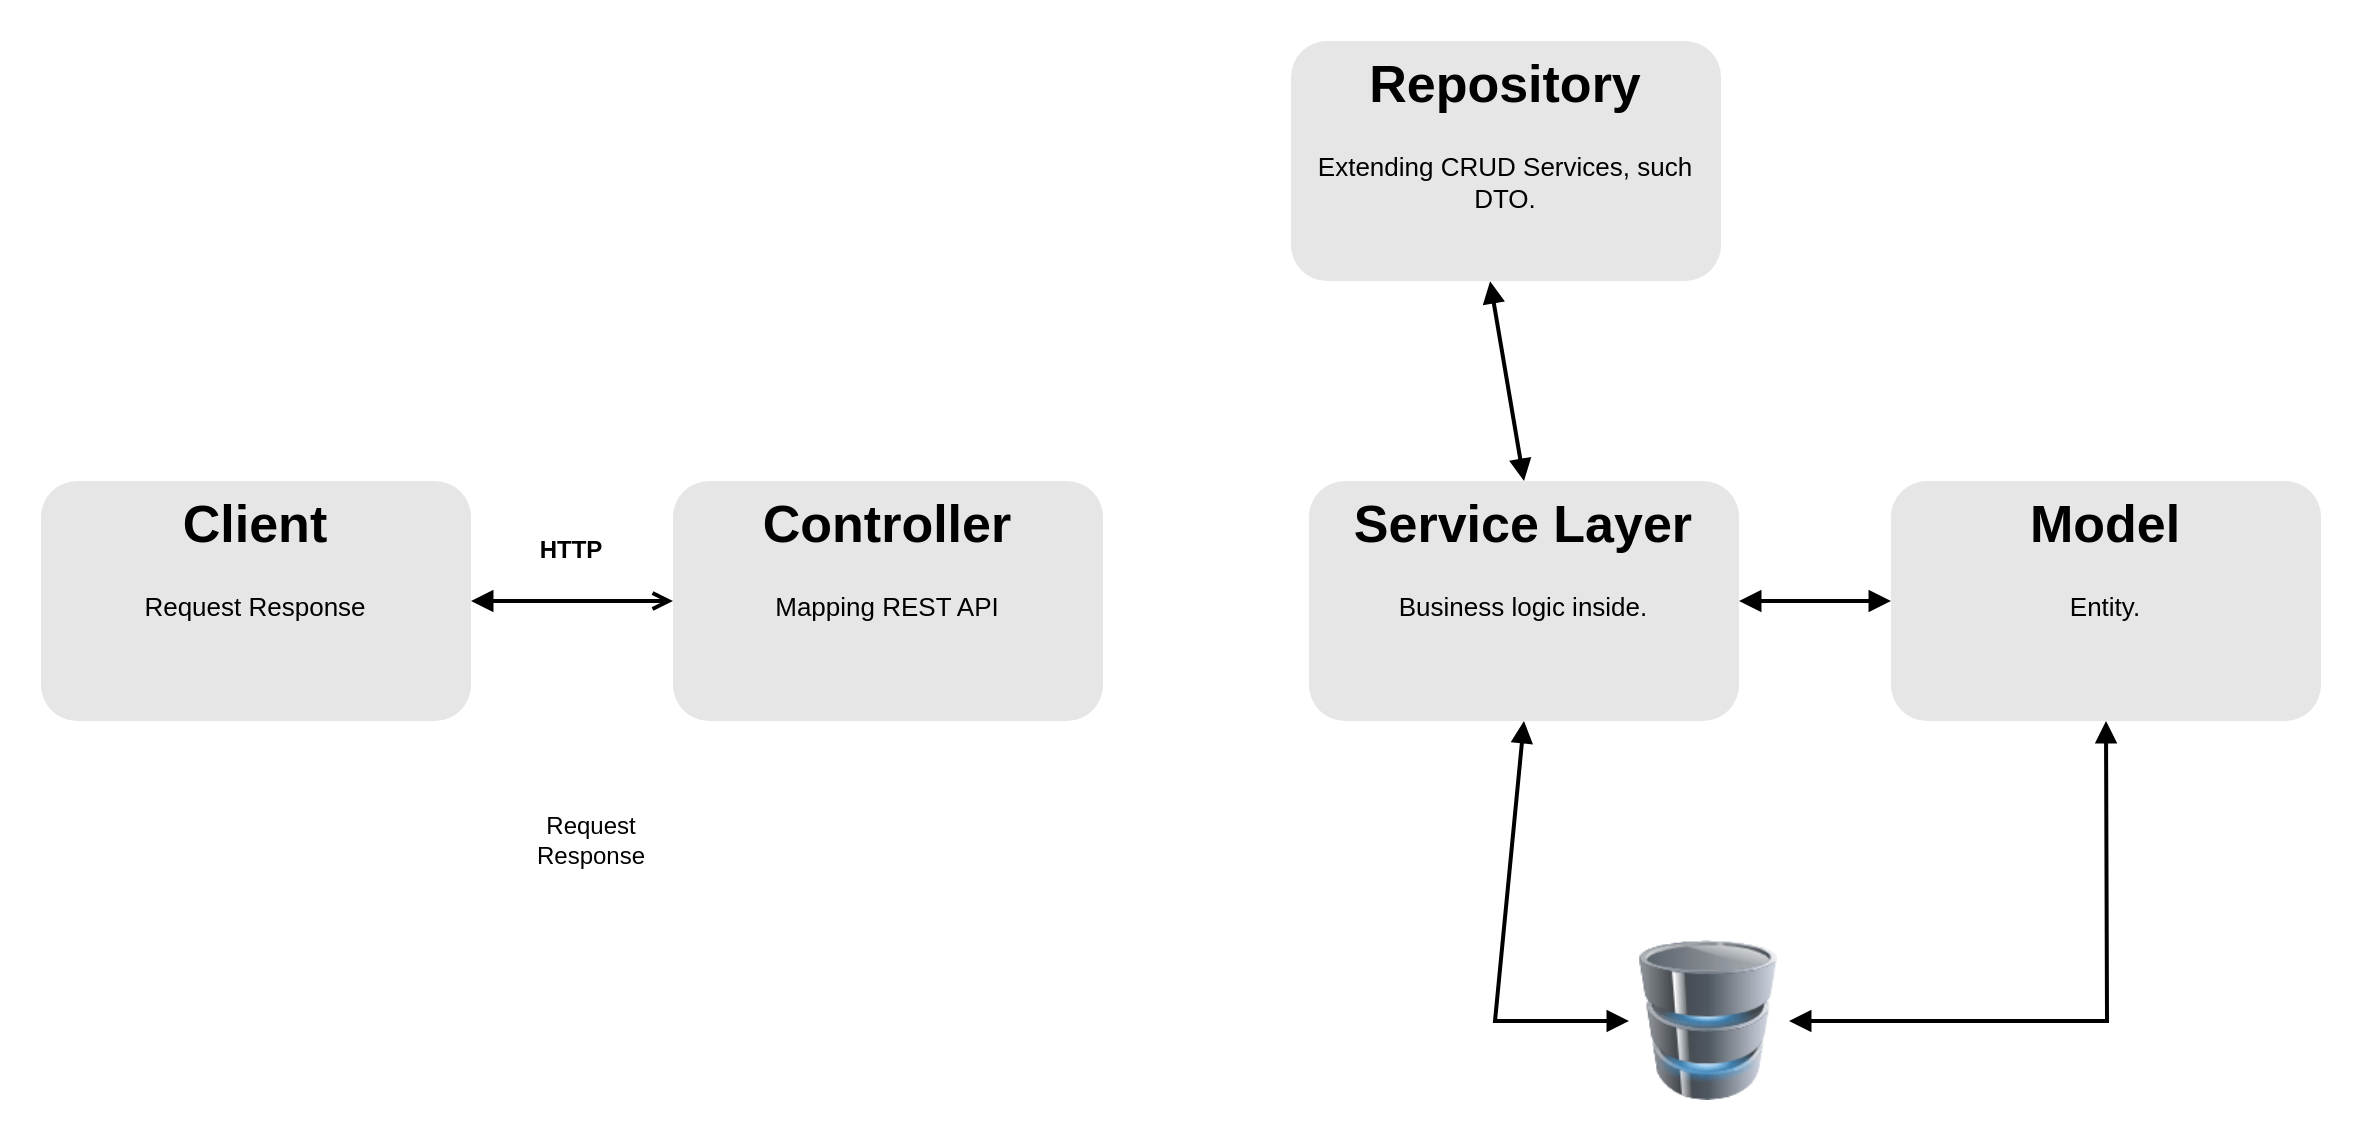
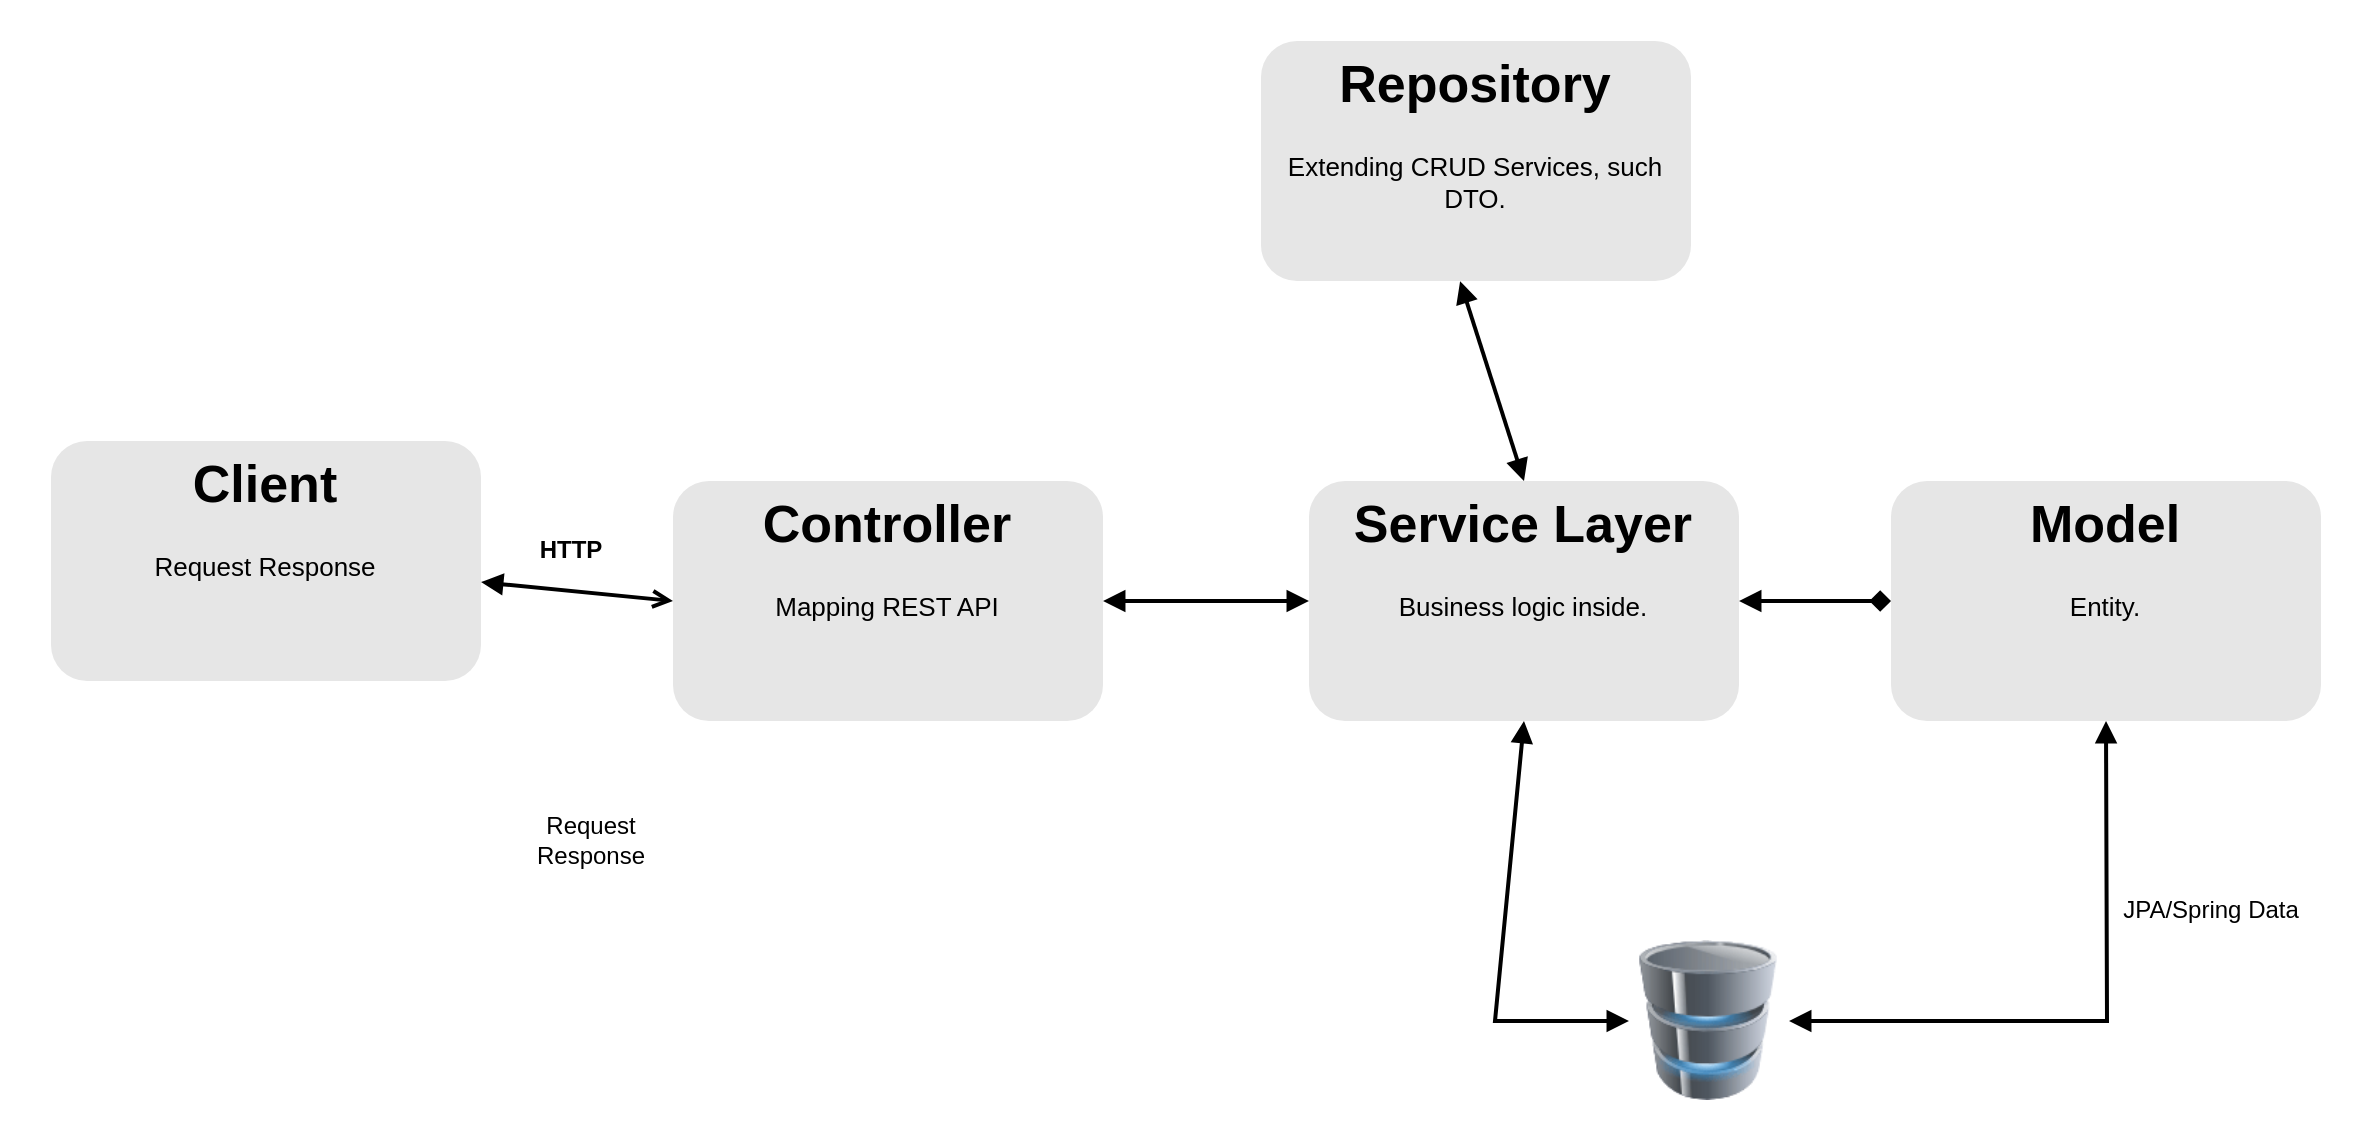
node "RepositoryExtending CRUD Services, such DTO.": moved (1506, 161) -> (1476, 161)
node "ClientRequest Response": moved (256, 601) -> (266, 561)
edge "ControllerMapping REST API" -- "Service LayerBusiness logic inside.": added
edge "Service LayerBusiness logic inside." -- "ModelEntity.": arrowhead block -> diamond
node "JPA/Spring Data": added
